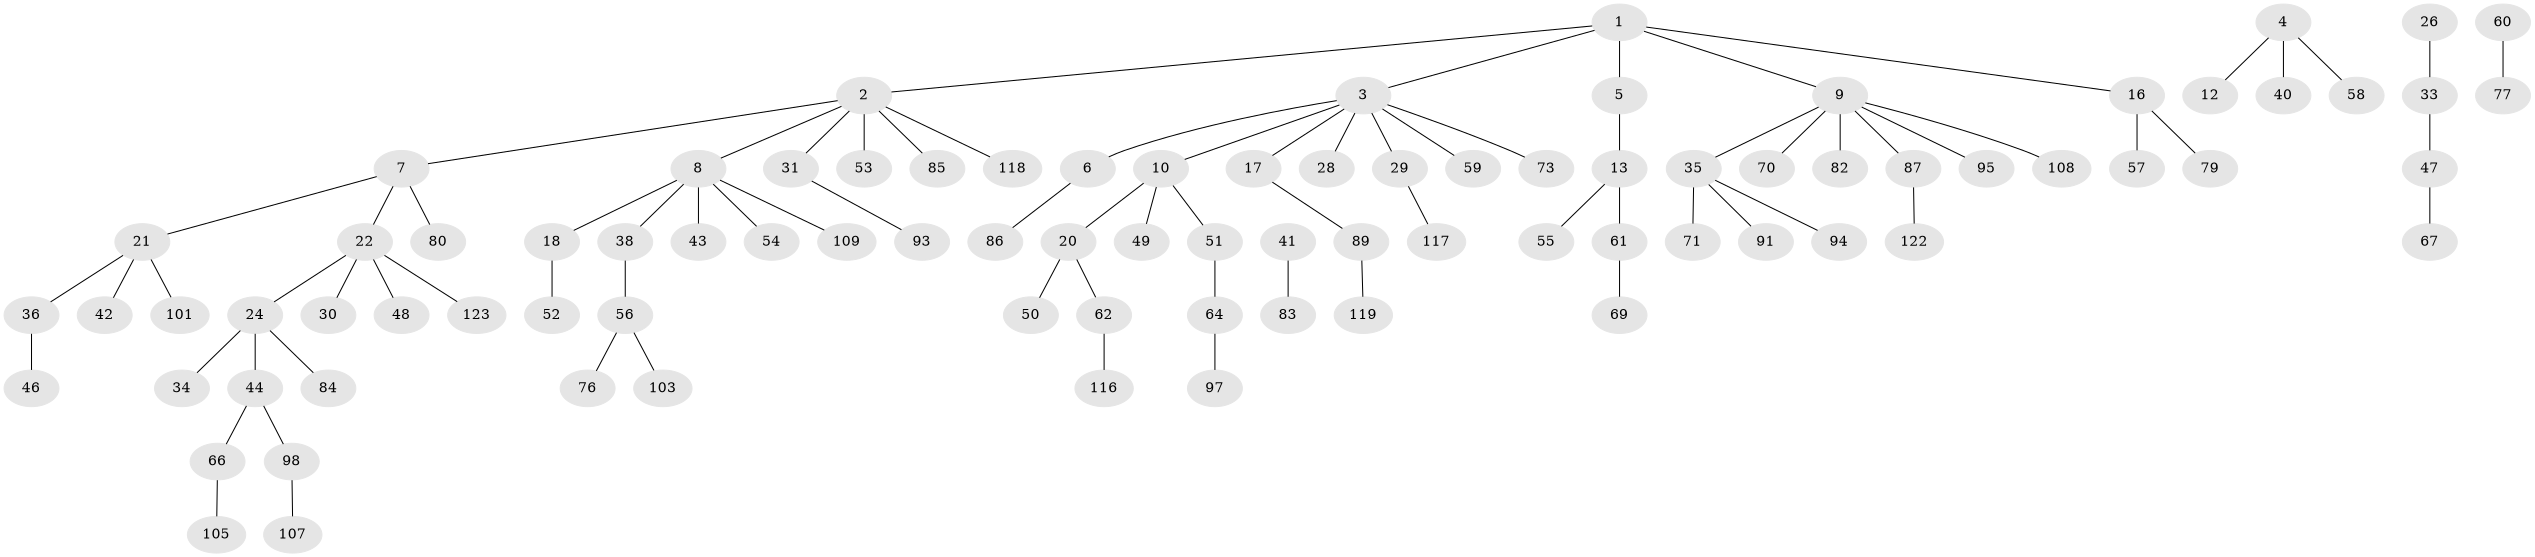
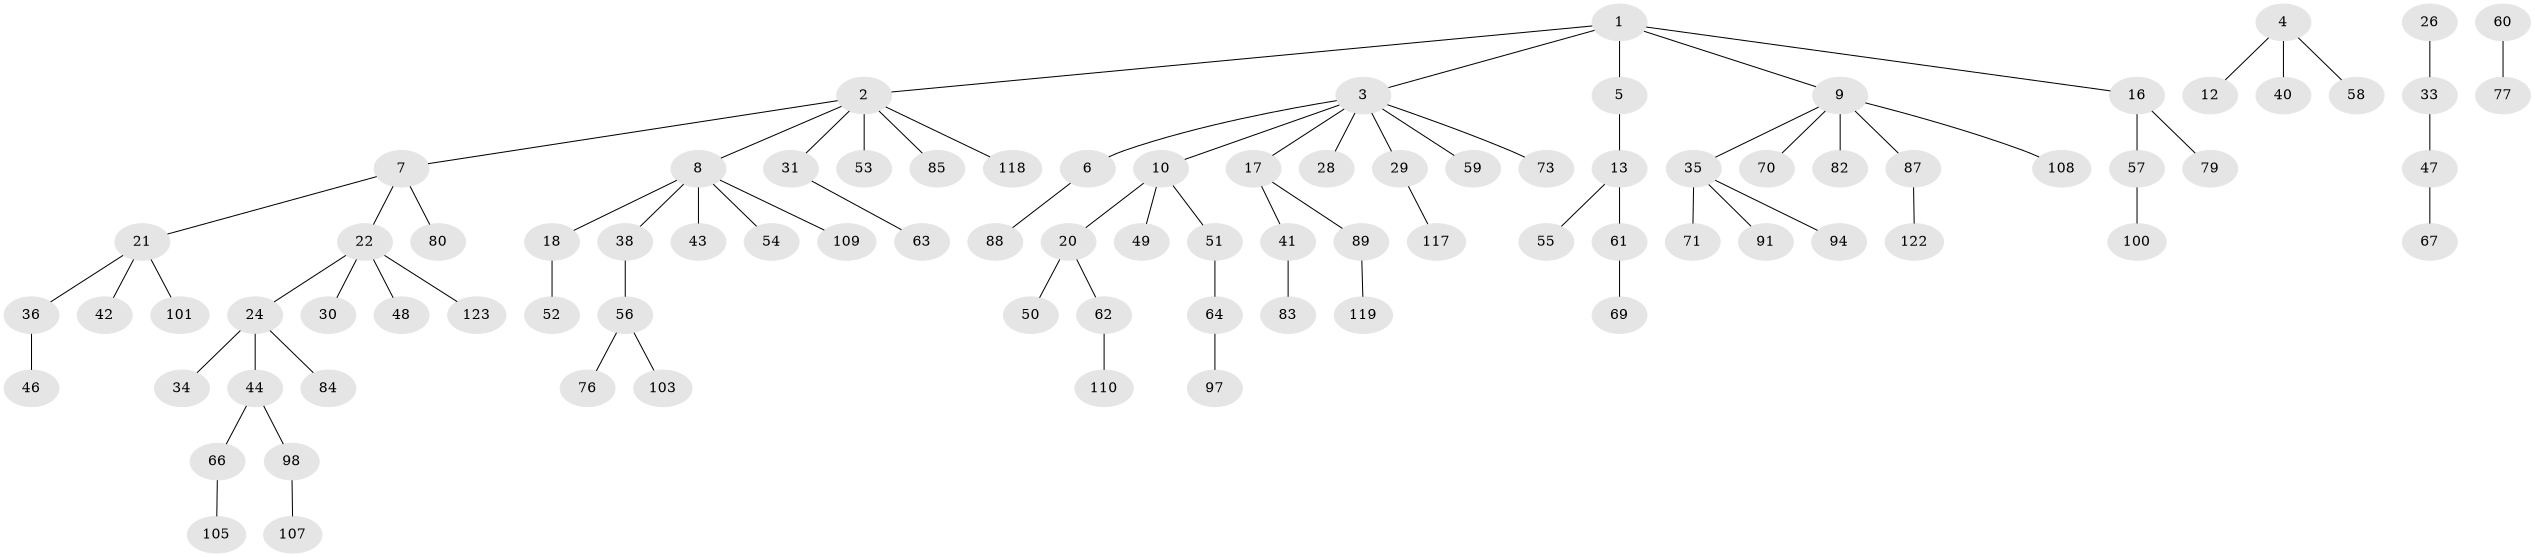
node "95": removed
edge "17" -- "41": added
node "93": label "93" -> "63"
node "86": label "86" -> "88"
node "100": added
node "116": label "116" -> "110"
